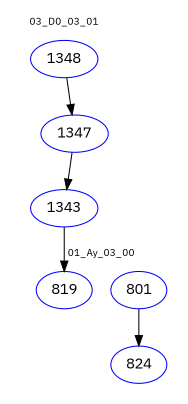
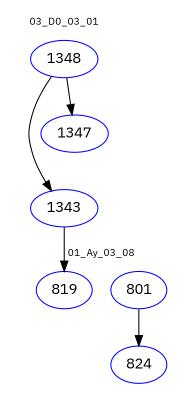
edge "1347" -> "1343": now "1348" -> "1343"
cluster "01_Ay_03_00": label "01_Ay_03_00" -> "01_Ay_03_08"
